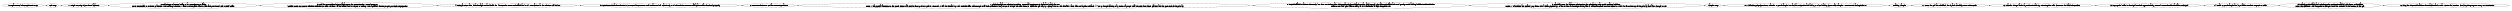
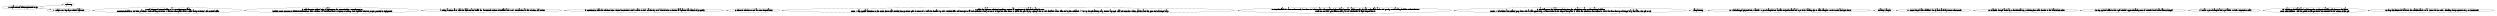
edge "Gel Prep" -> "1. Weigh out 2.5g of powdered agarose.": now "1% Agarose Gel Electrophoresis Prep" -> "1. Weigh out 2.5g of powdered agarose."
